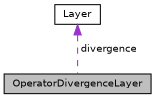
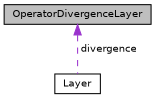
edge "OperatorDivergenceLayer" -> "Layer": reversed
